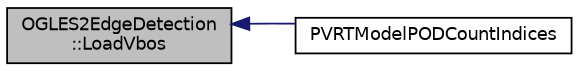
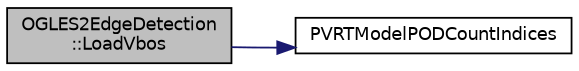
edge "PVRTModelPODCountIndices" -> "OGLES2EdgeDetection ::LoadVbos": reversed
